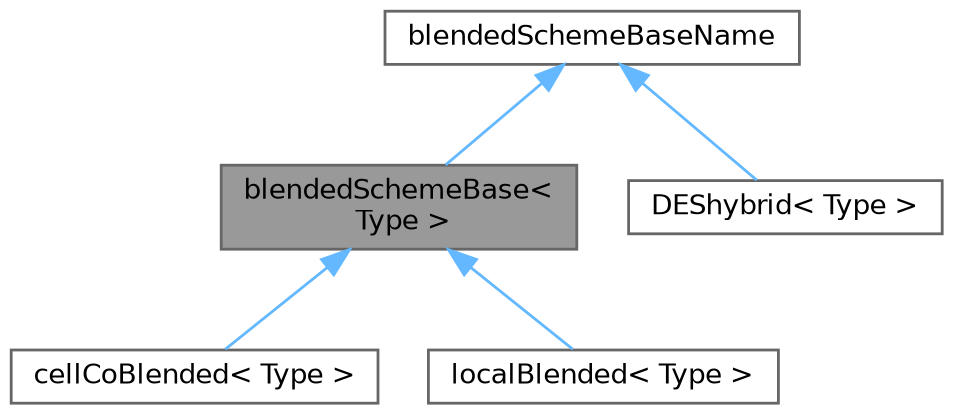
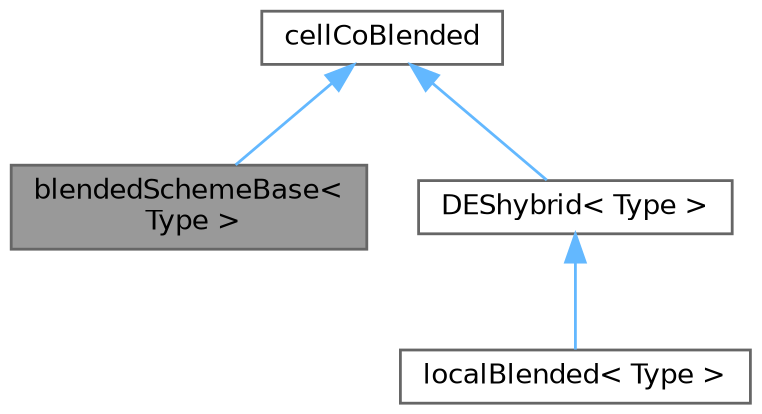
node "blendedSchemeBaseName": label "blendedSchemeBaseName" -> "cellCoBlended"
edge "localBlended< Type >" -> "blendedSchemeBase< Type >": now "localBlended< Type >" -> "DEShybrid< Type >"
node "cellCoBlended< Type >": removed
